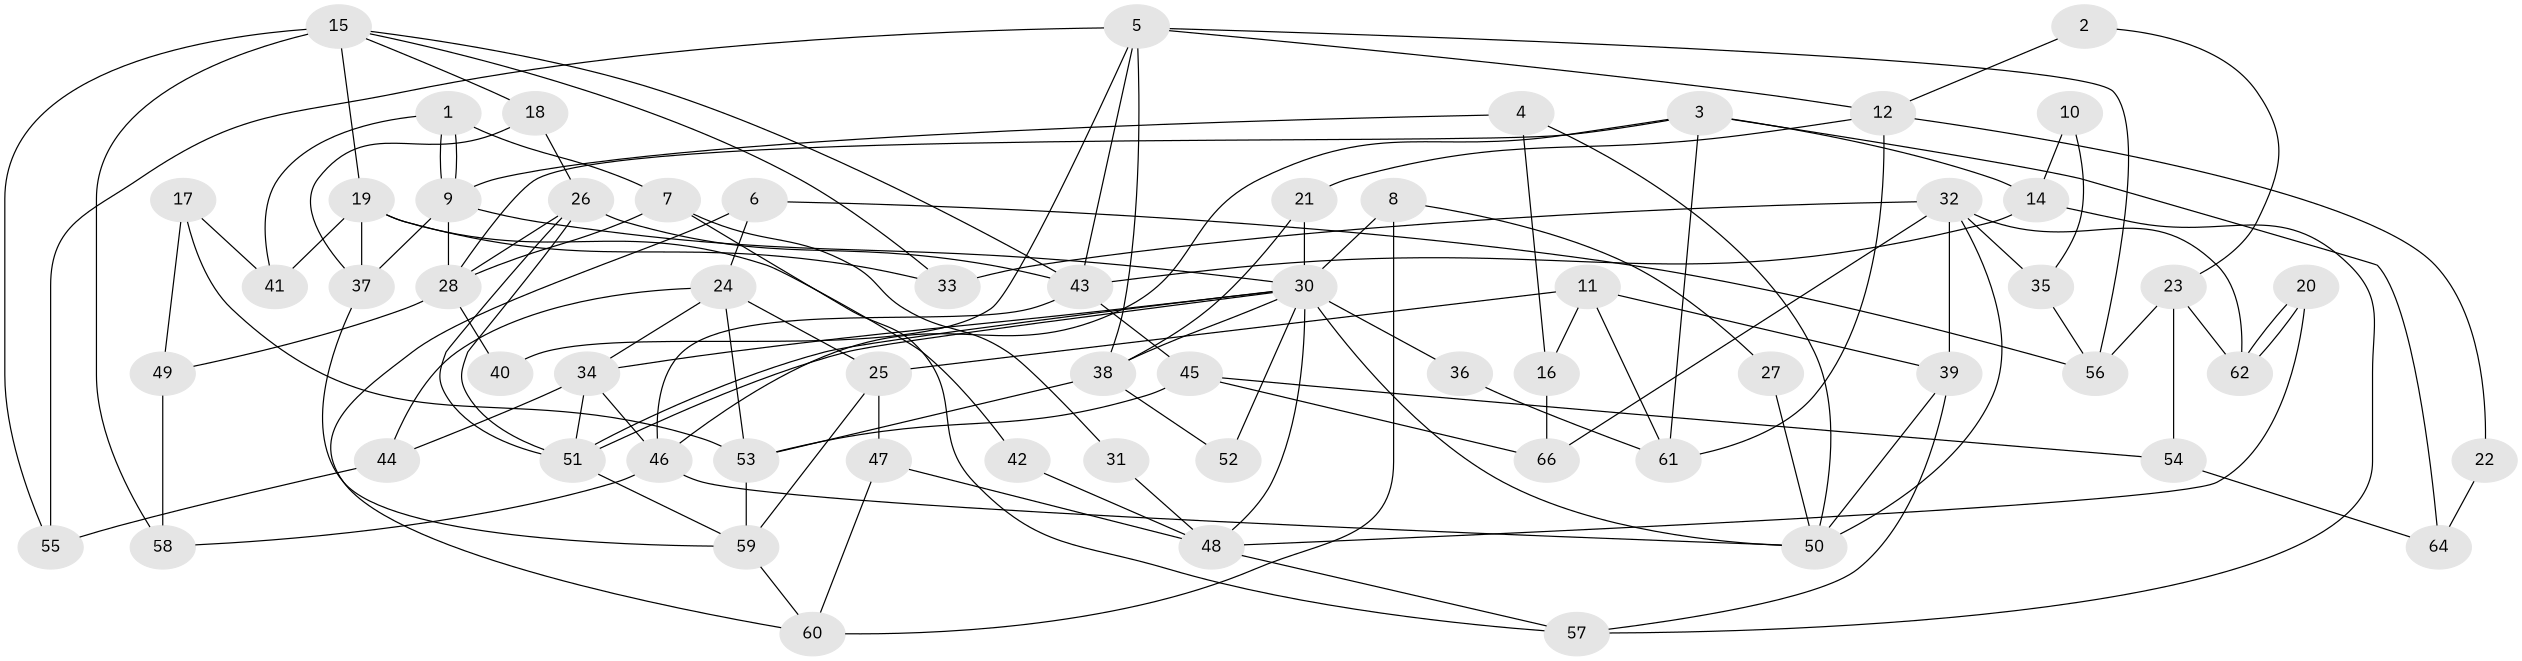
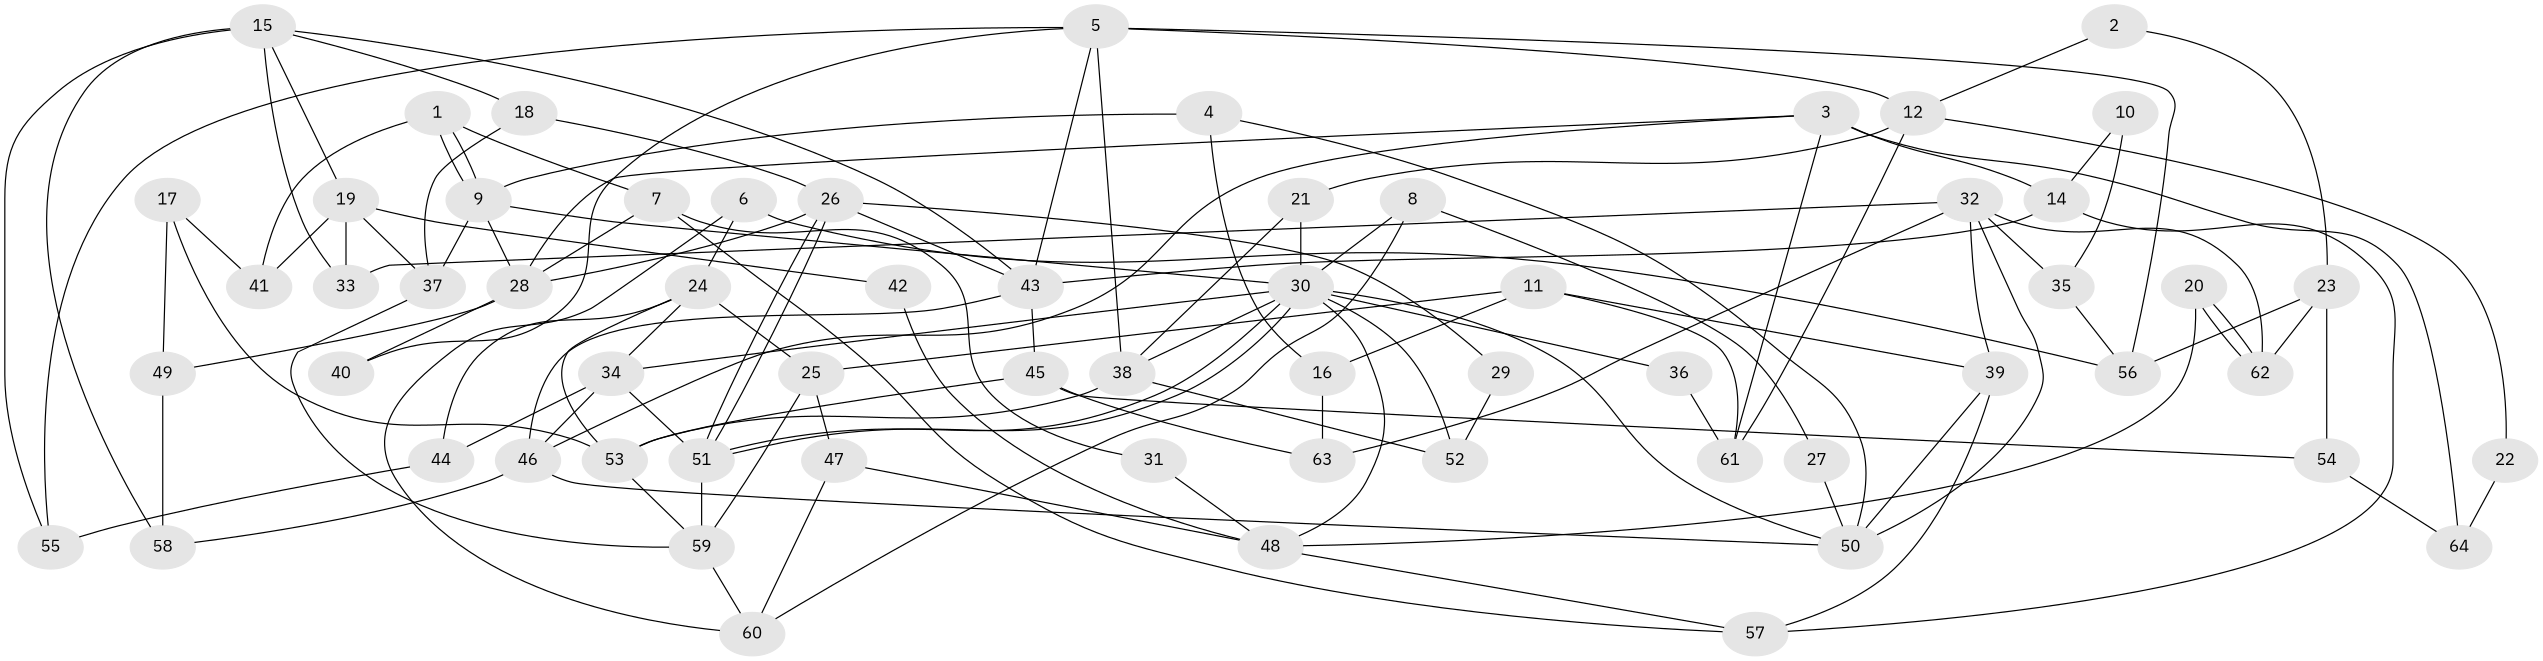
node "29": added
node "66": label "66" -> "63"
